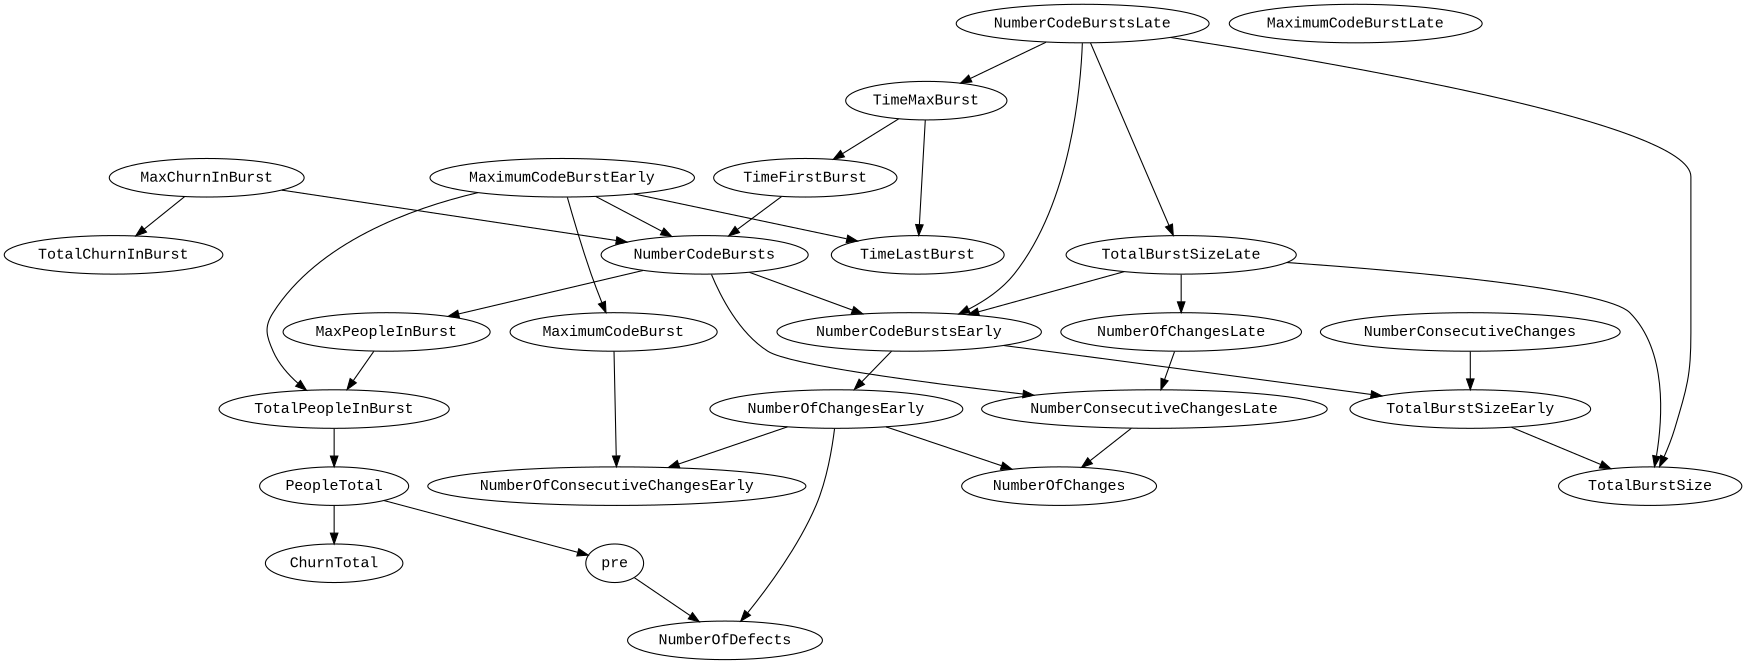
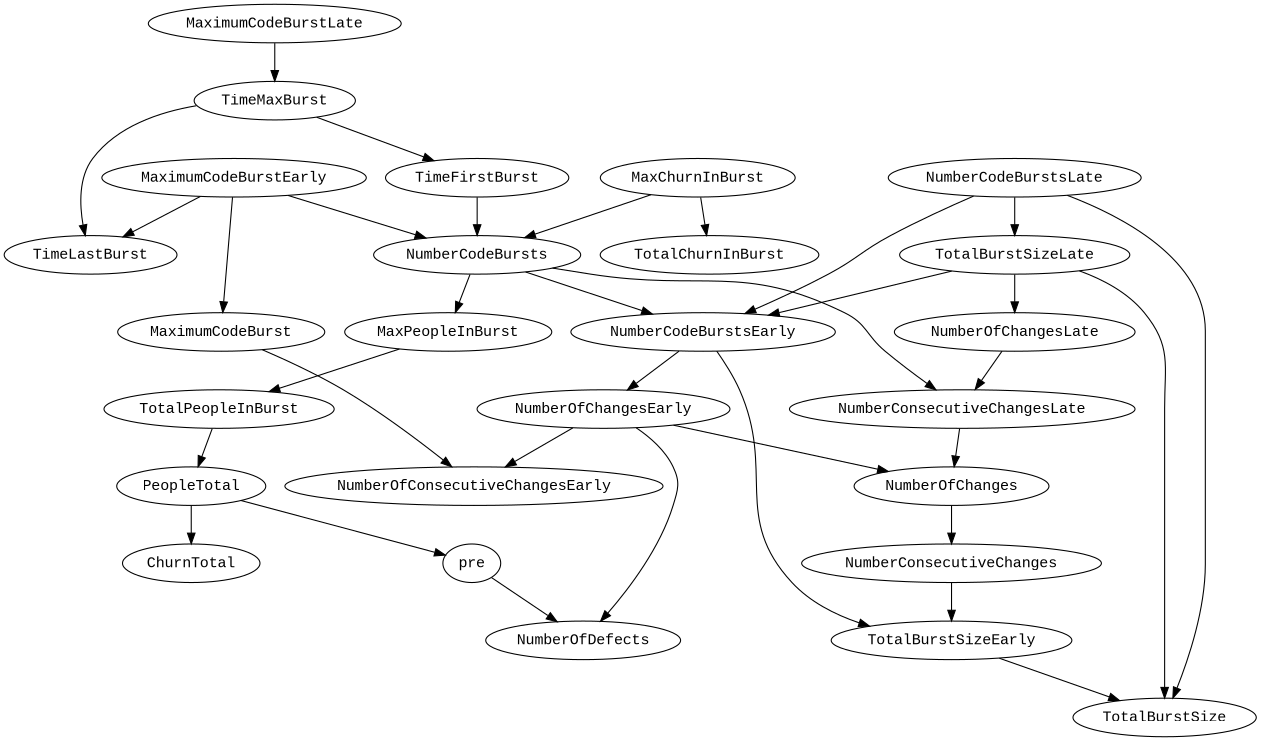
edge "NumberCodeBurstsLate" -> "TimeMaxBurst": now "MaximumCodeBurstLate" -> "TimeMaxBurst"
edge "MaximumCodeBurstEarly" -> "TotalPeopleInBurst": removed
edge "NumberOfChanges" -> "NumberConsecutiveChanges": added
